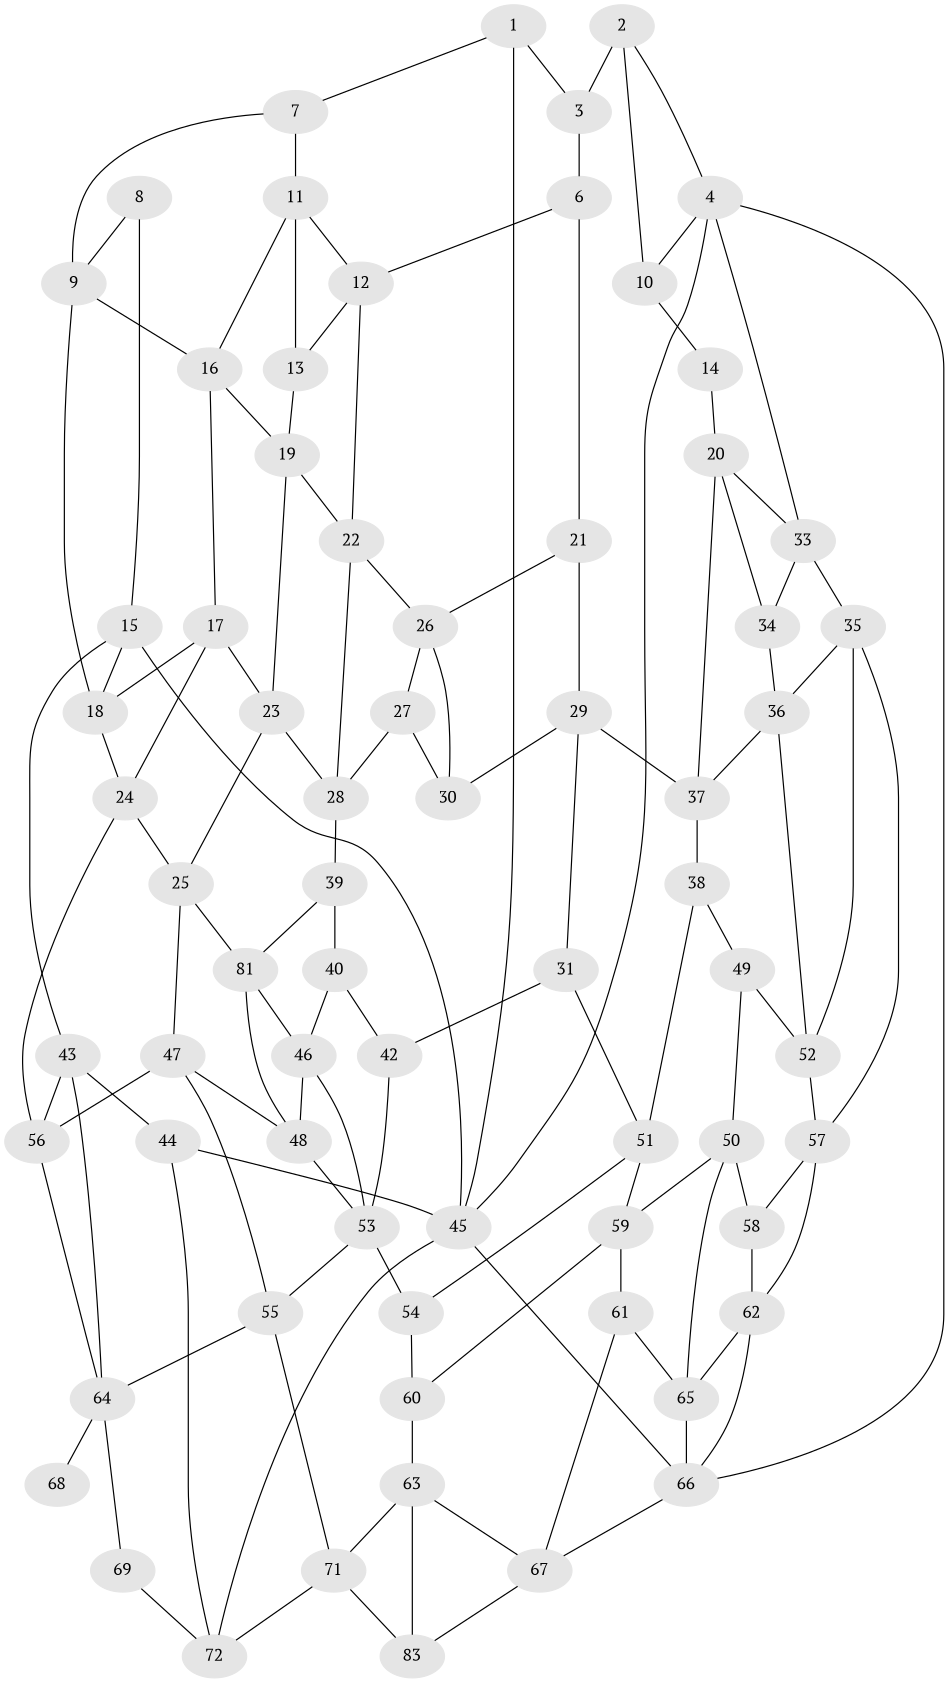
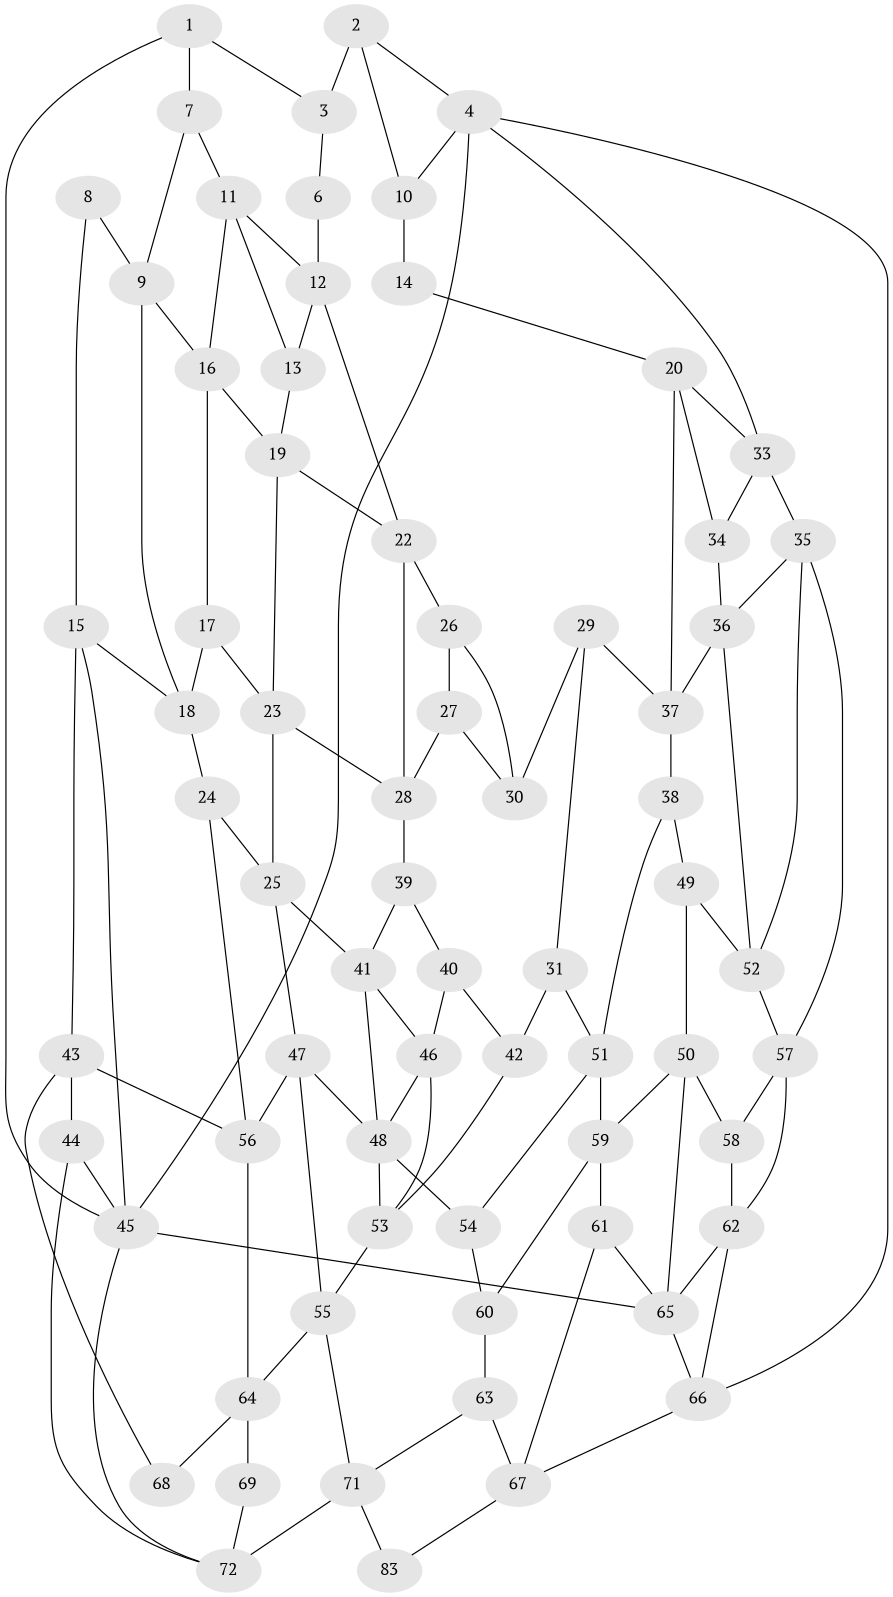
node "21": removed
edge "17" -- "24": removed
node "81": label "81" -> "41"
edge "43" -- "64": now "43" -- "68"
edge "53" -- "54": now "48" -- "54"
edge "45" -- "66": now "45" -- "65"
edge "63" -- "83": removed
